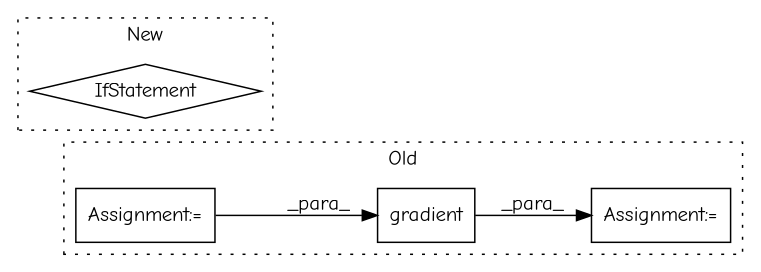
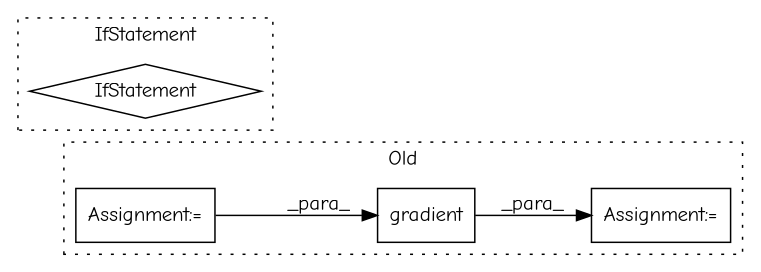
cluster "New": label "New" -> "IfStatement"
